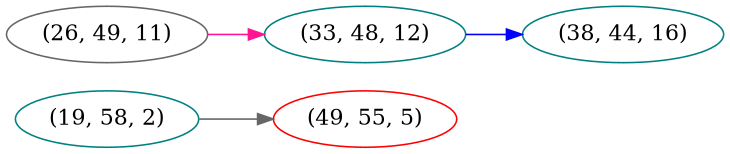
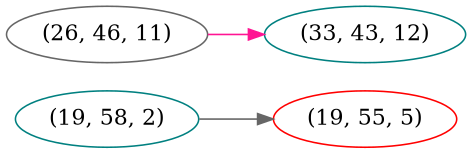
node "(26, 49, 11)": label "(26, 49, 11)" -> "(26, 46, 11)"
node "(33, 48, 12)": label "(33, 48, 12)" -> "(33, 43, 12)"
node "(38, 44, 16)": removed
node "(49, 55, 5)": label "(49, 55, 5)" -> "(19, 55, 5)"
